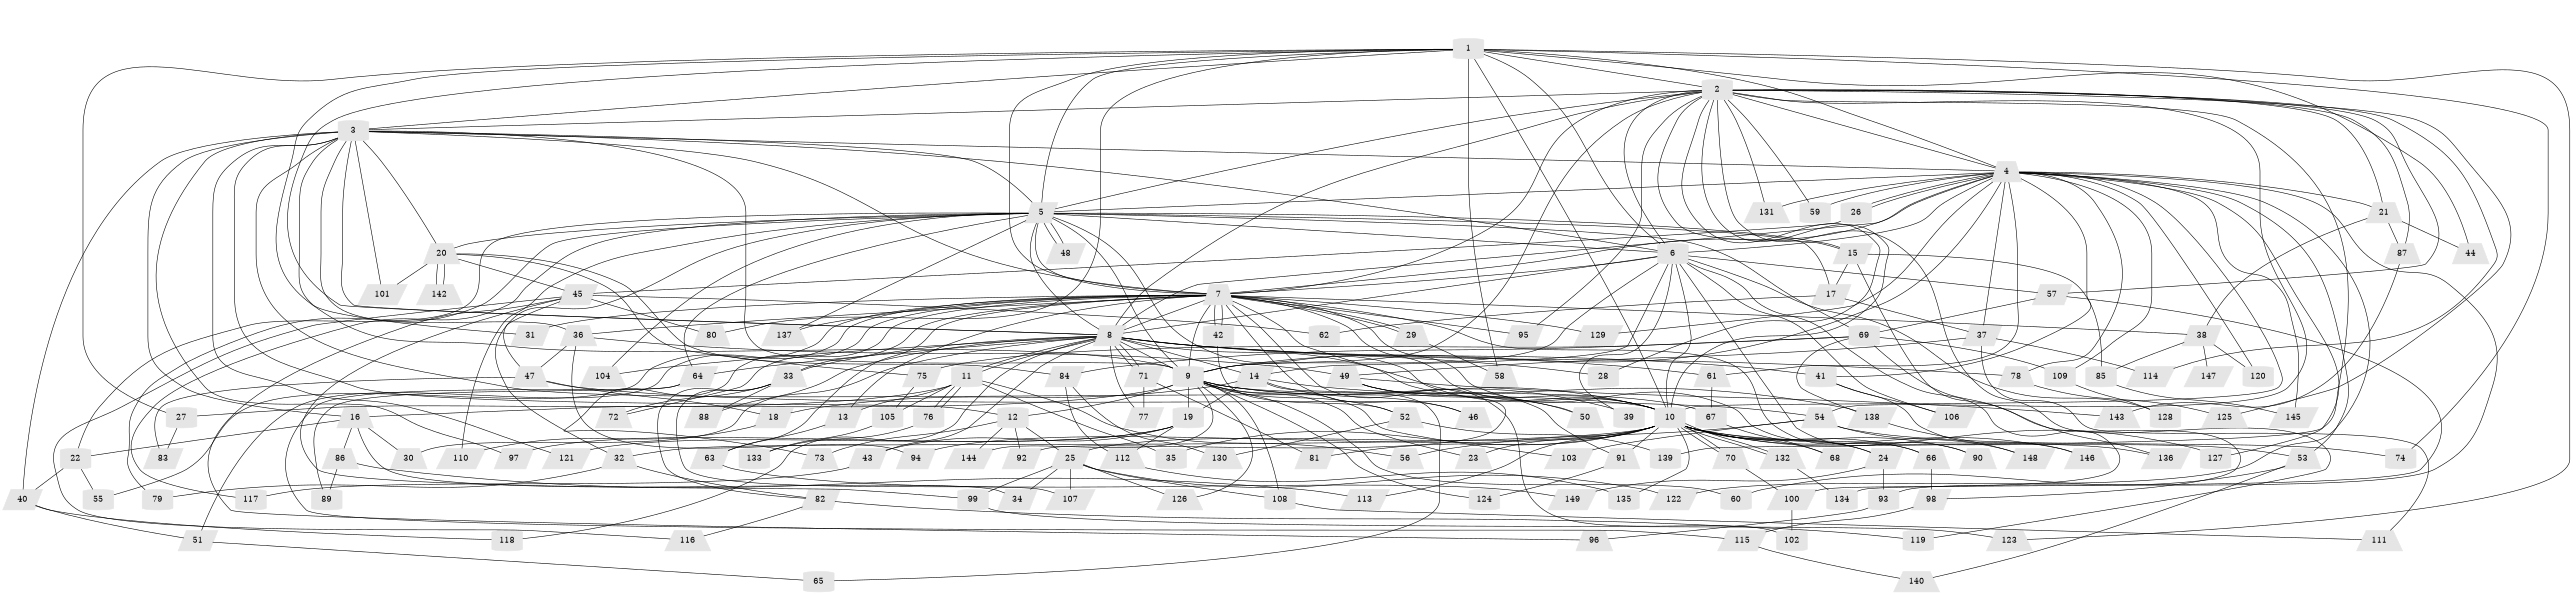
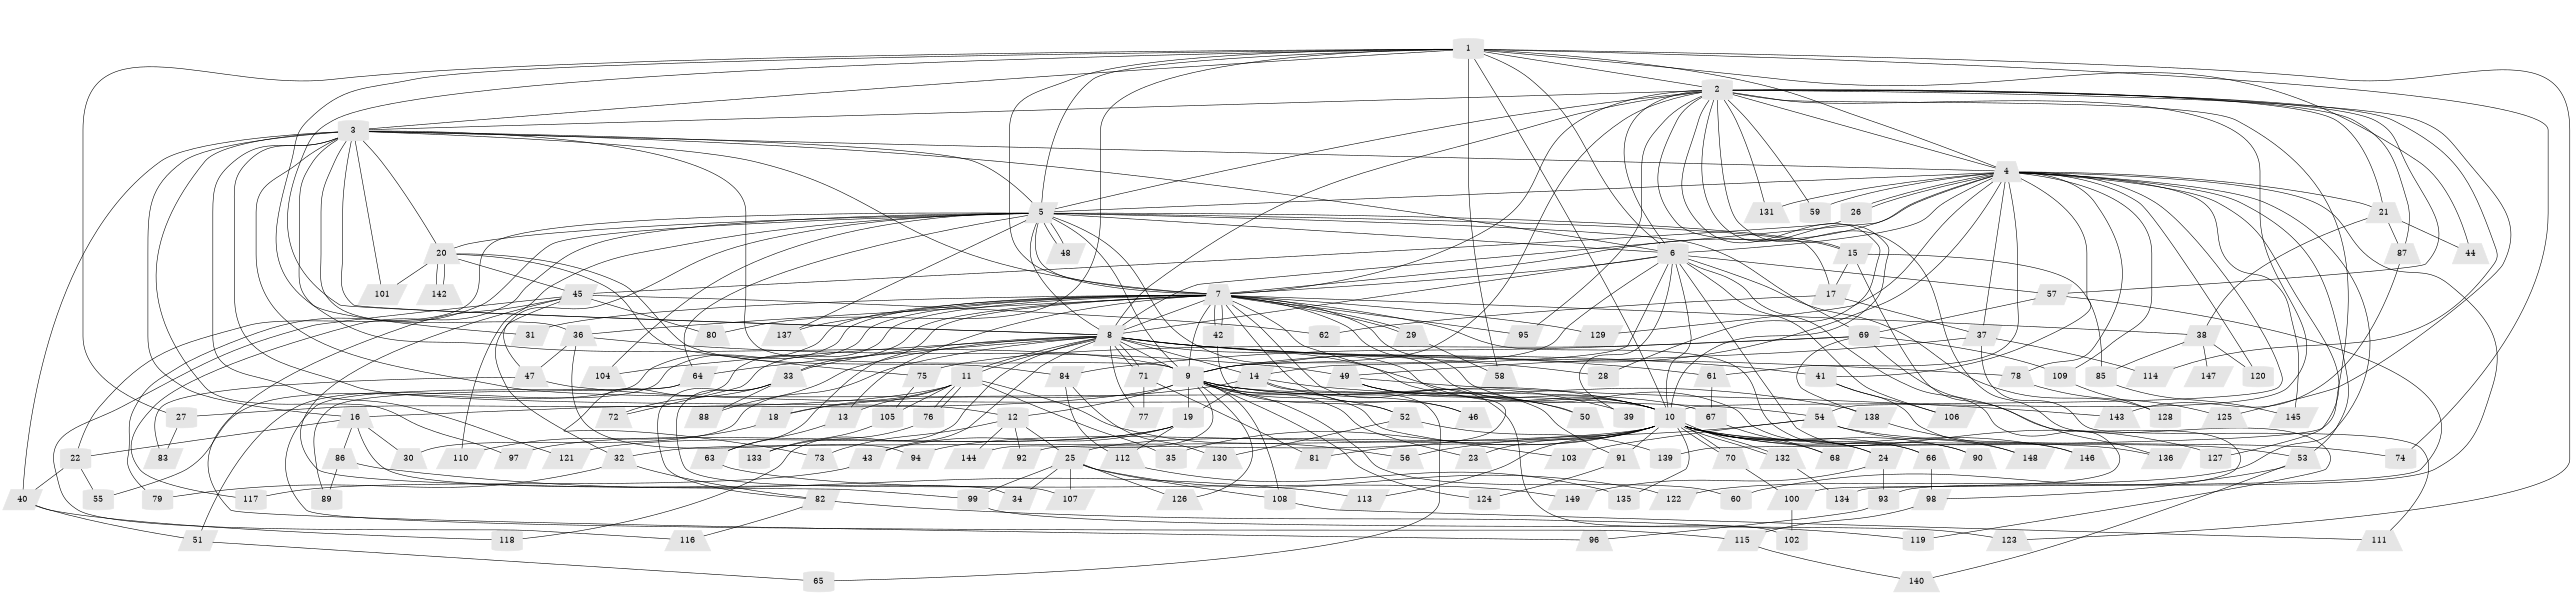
edge "47" -- "18": now "11" -- "18"
